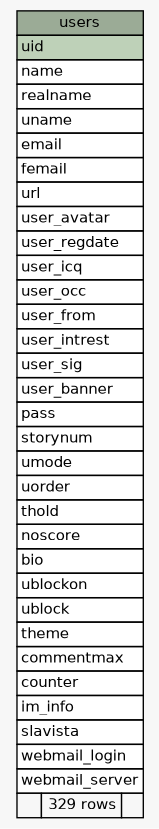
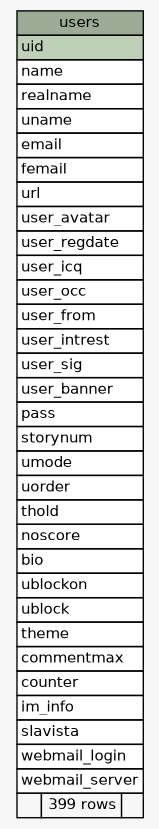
node "users": text "329 rows" -> "399 rows"
